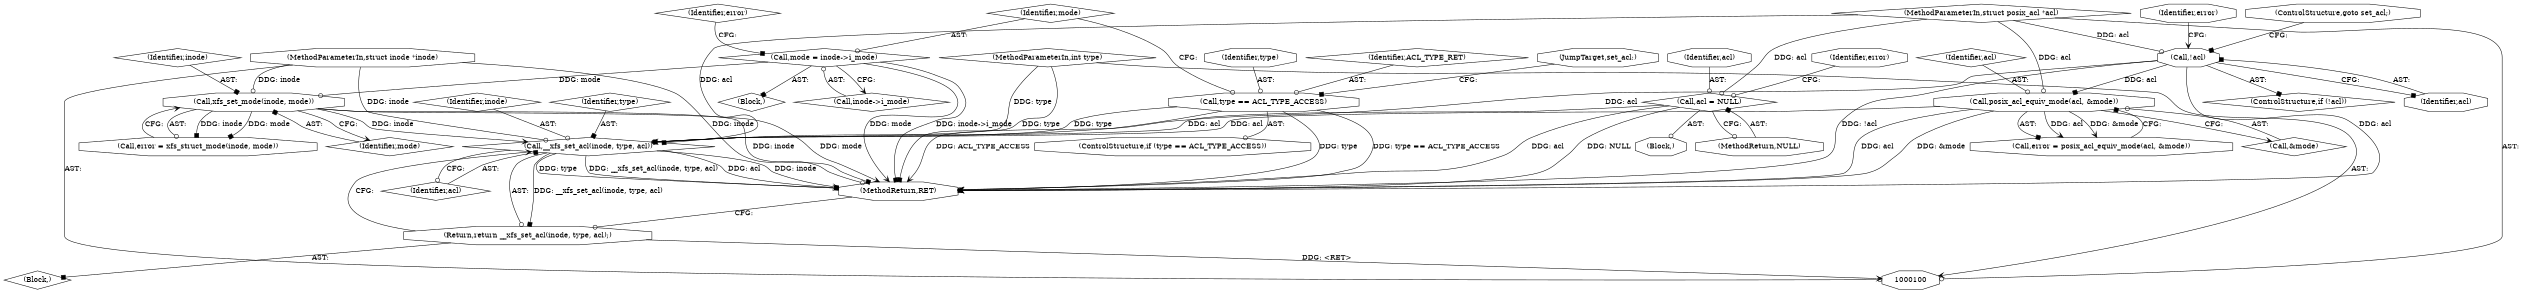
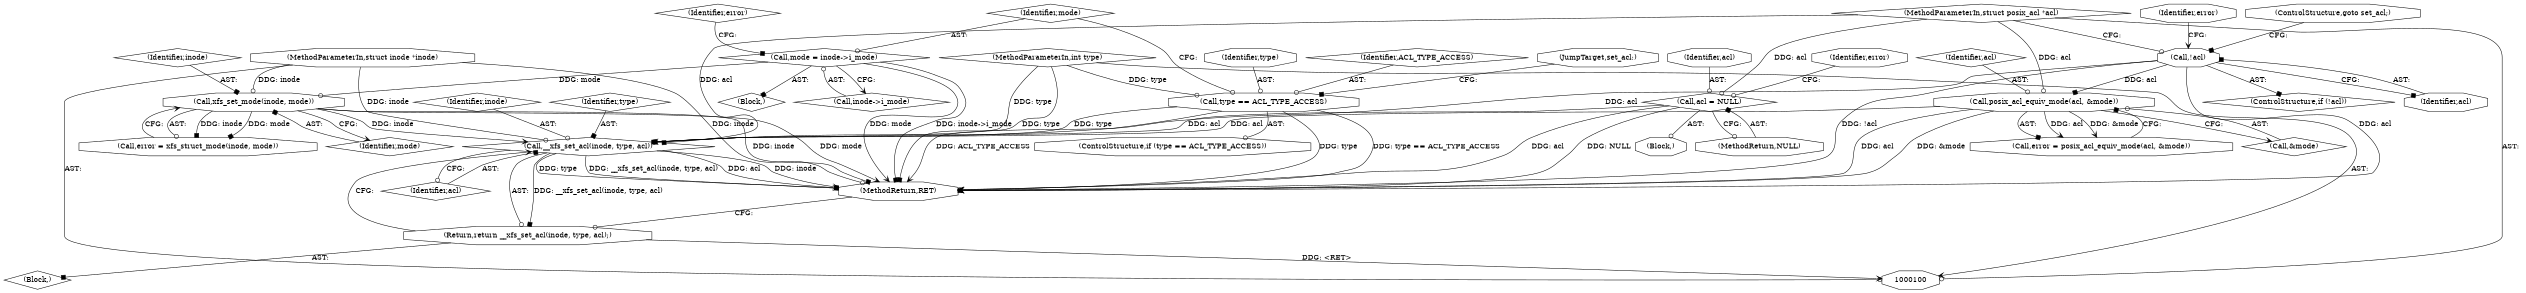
edge "(MethodParameterIn,struct posix_acl *acl)" -> "(Call,!acl)": label "DDG: acl" -> "CFG: "
node "(Identifier,ACL_TYPE_RET)": label "(Identifier,ACL_TYPE_RET)" -> "(Identifier,ACL_TYPE_ACCESS)"
edge "(MethodParameterIn,int type)" -> "(Call,type == ACL_TYPE_ACCESS)": added, label "DDG: type"
edge "(Call,acl = NULL)" -> "(Call,__xfs_set_acl(inode, type, acl))": arrowhead odot -> box
